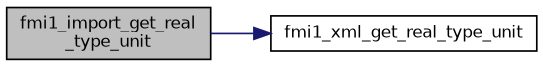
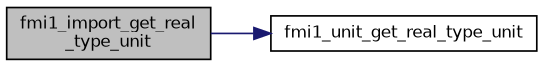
node "fmi1_xml_get_real_type_unit": label "fmi1_xml_get_real_type_unit" -> "fmi1_unit_get_real_type_unit"
